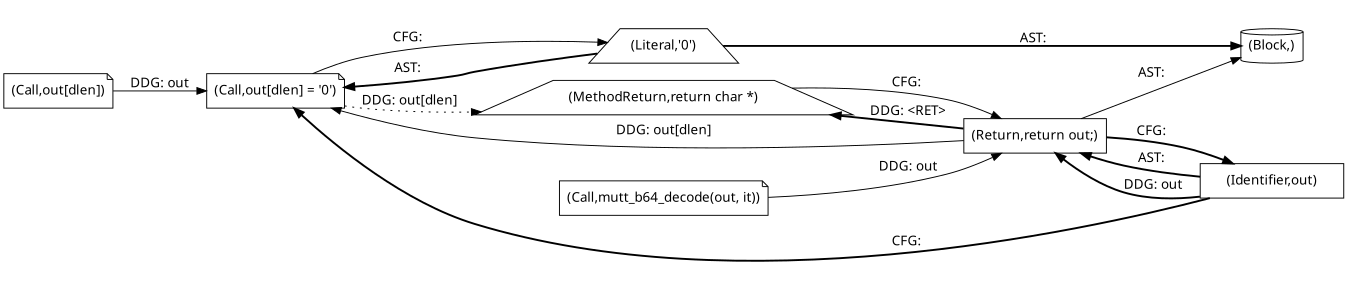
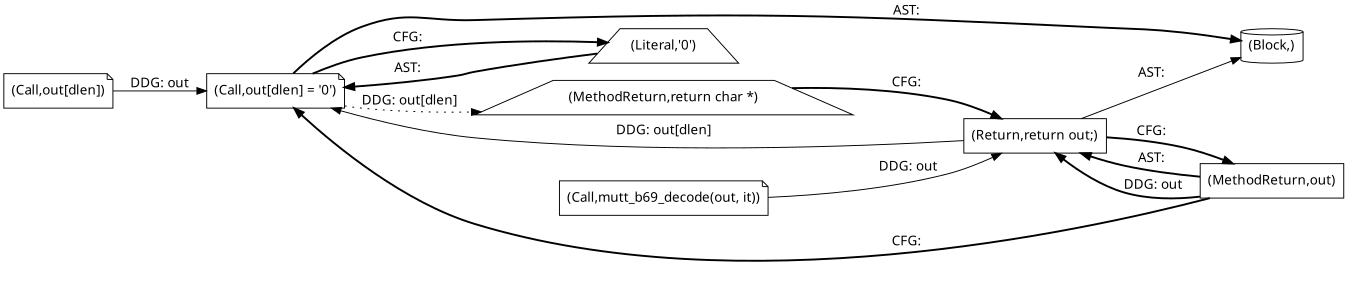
edge "(Call,out[dlen] = '0')" -> "(Literal,'0')": style solid -> bold
edge "(Literal,'0')" -> "(Block,)": now "(Call,out[dlen] = '0')" -> "(Block,)"
edge "(MethodReturn,return char *)" -> "(Return,return out;)": style solid -> bold
edge "(Return,return out;)" -> "(MethodReturn,return char *)": removed, label "DDG: <RET>"
node "(Identifier,out)": label "(Identifier,out)" -> "(MethodReturn,out)"
node "(Call,mutt_b64_decode(out, it))": label "(Call,mutt_b64_decode(out, it))" -> "(Call,mutt_b69_decode(out, it))"
